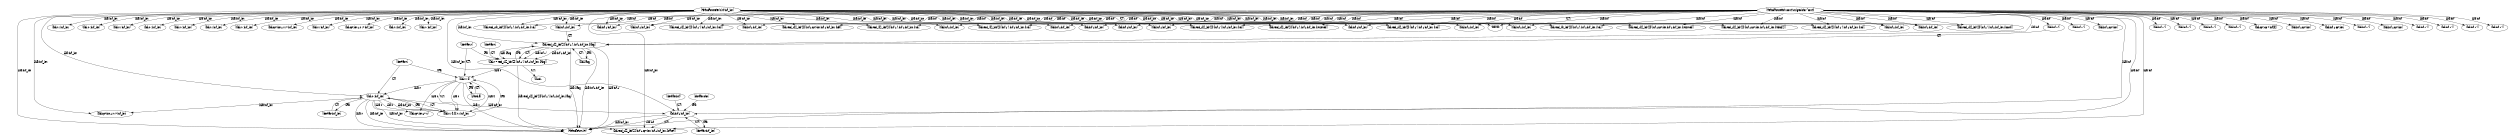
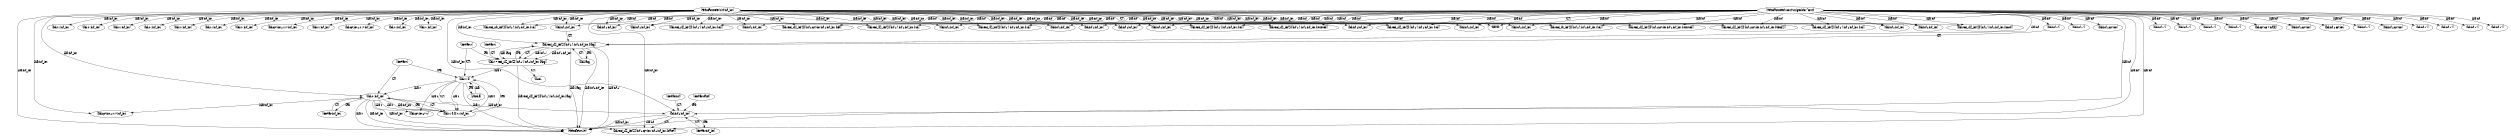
edge "(Literal,5)" -> "(Call,n > 0)": label "AST: " -> "DDG: "
node "(Identifier,char)": label "(Identifier,char)" -> "(Identifier,offset)"
